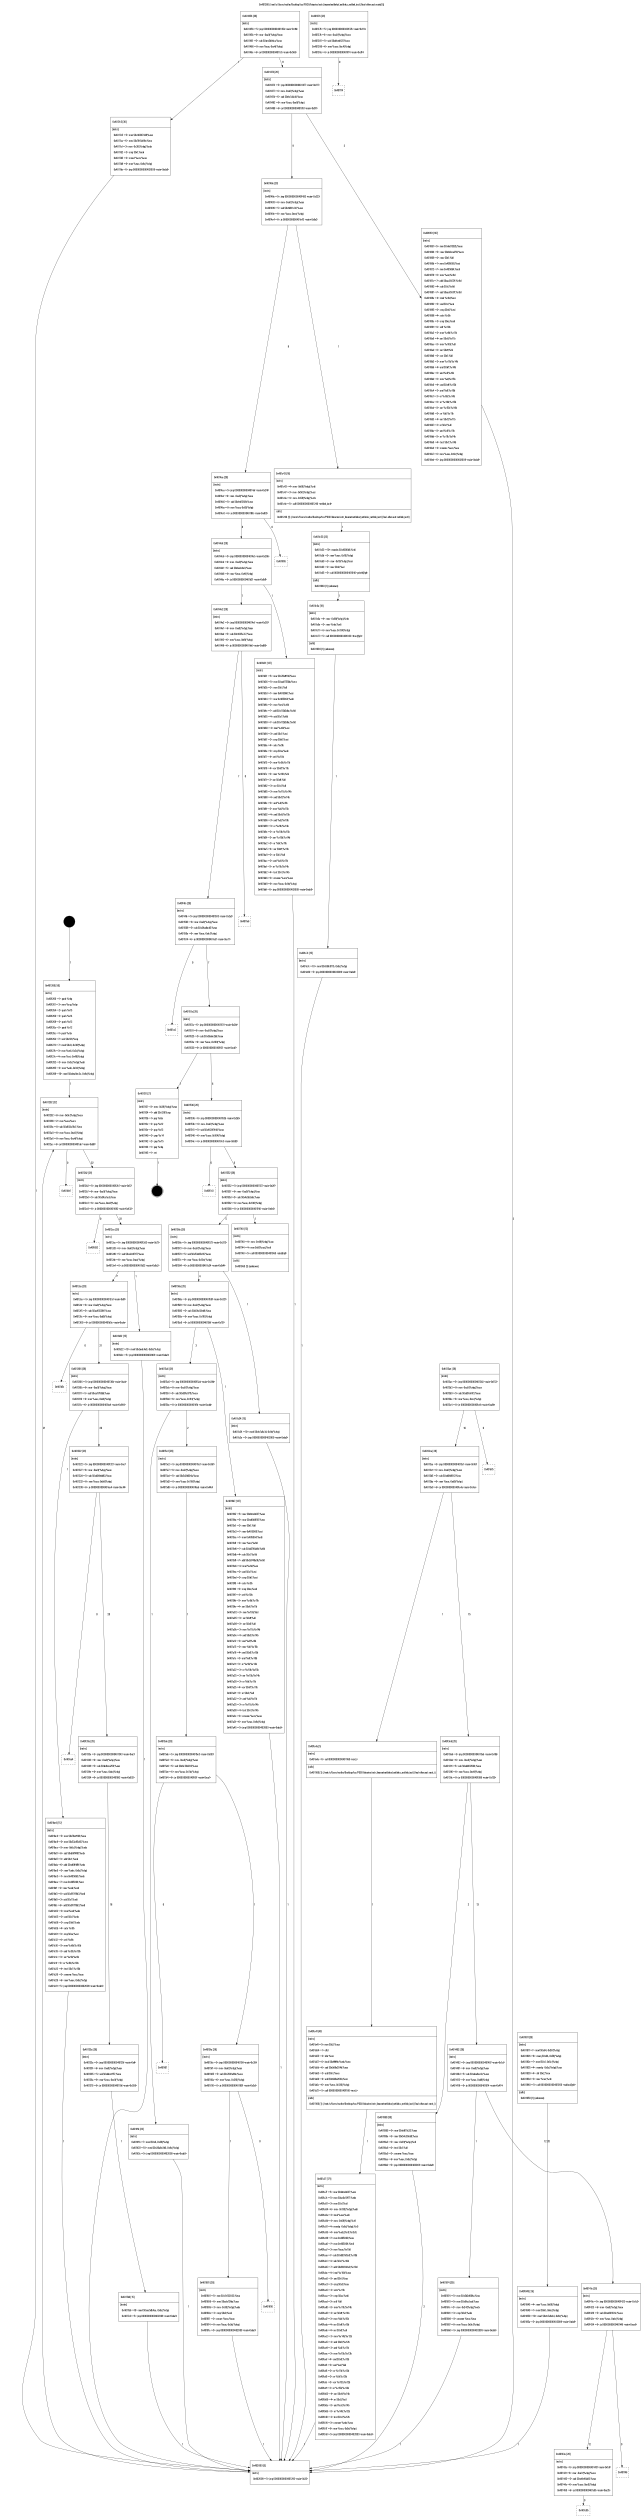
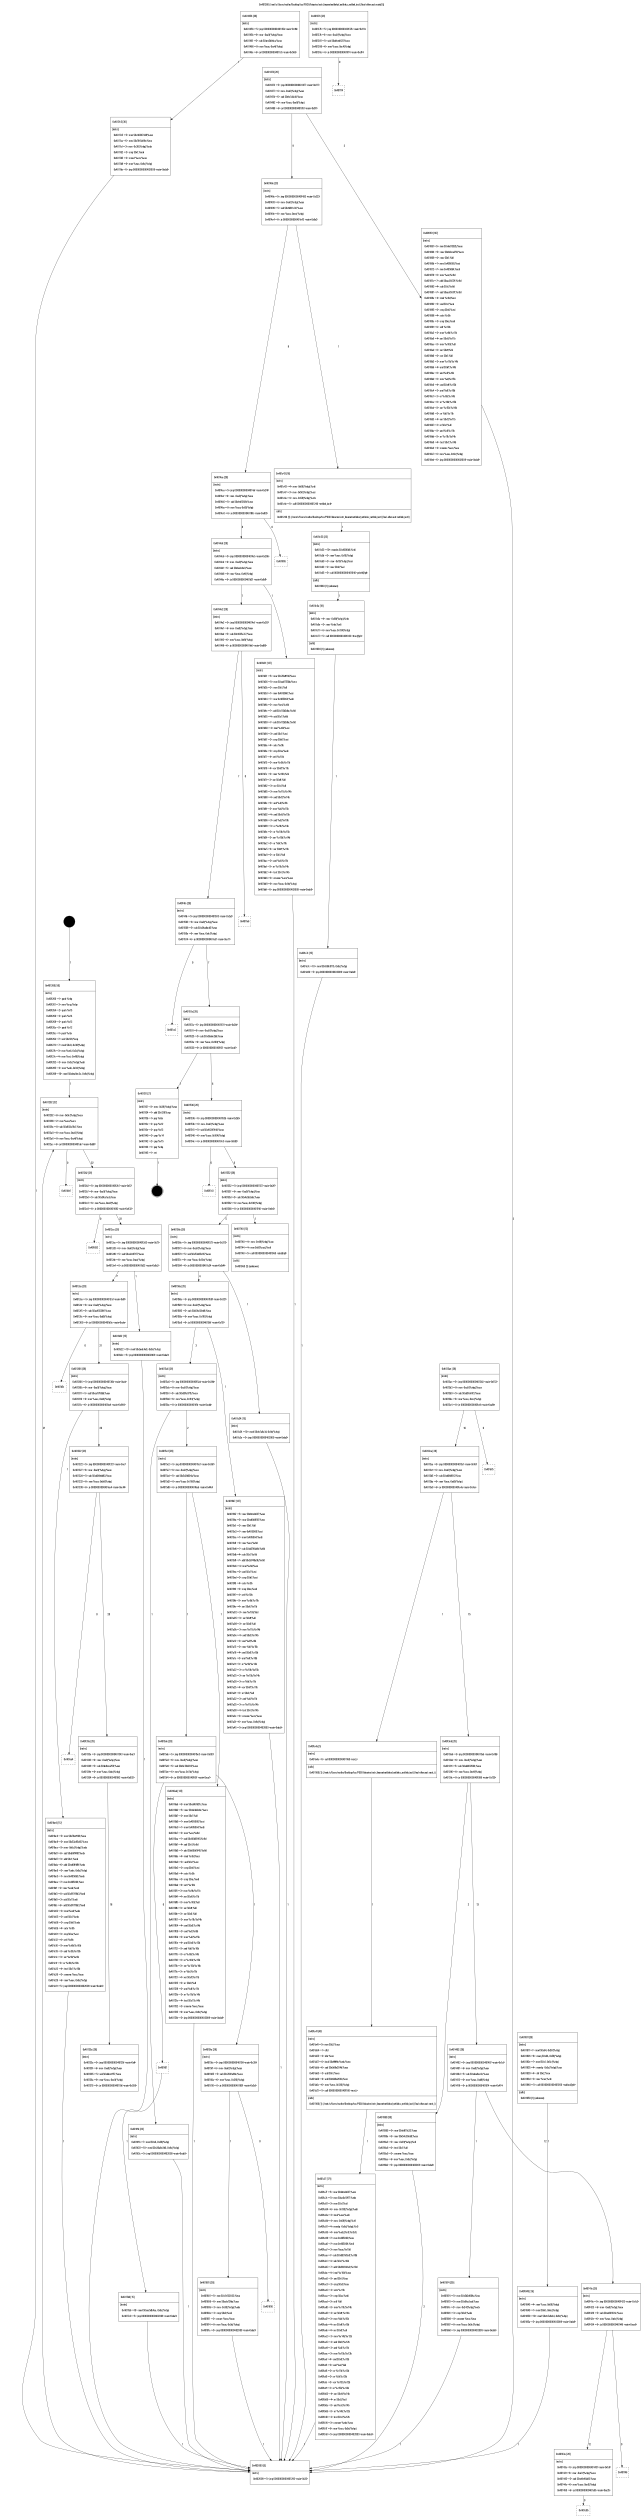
edge "0x401456 [28]" -> "0x401472 [28]": removed, label "11"
node "0x4016ad [147]": added
edge "0x40181f [38]" -> "0x401845 [26]": label " 20" -> " 1"
edge "0x40135a [28]" -> "0x4017b6 [15]": now "0x401f07" -> "0x4017b6 [15]"
